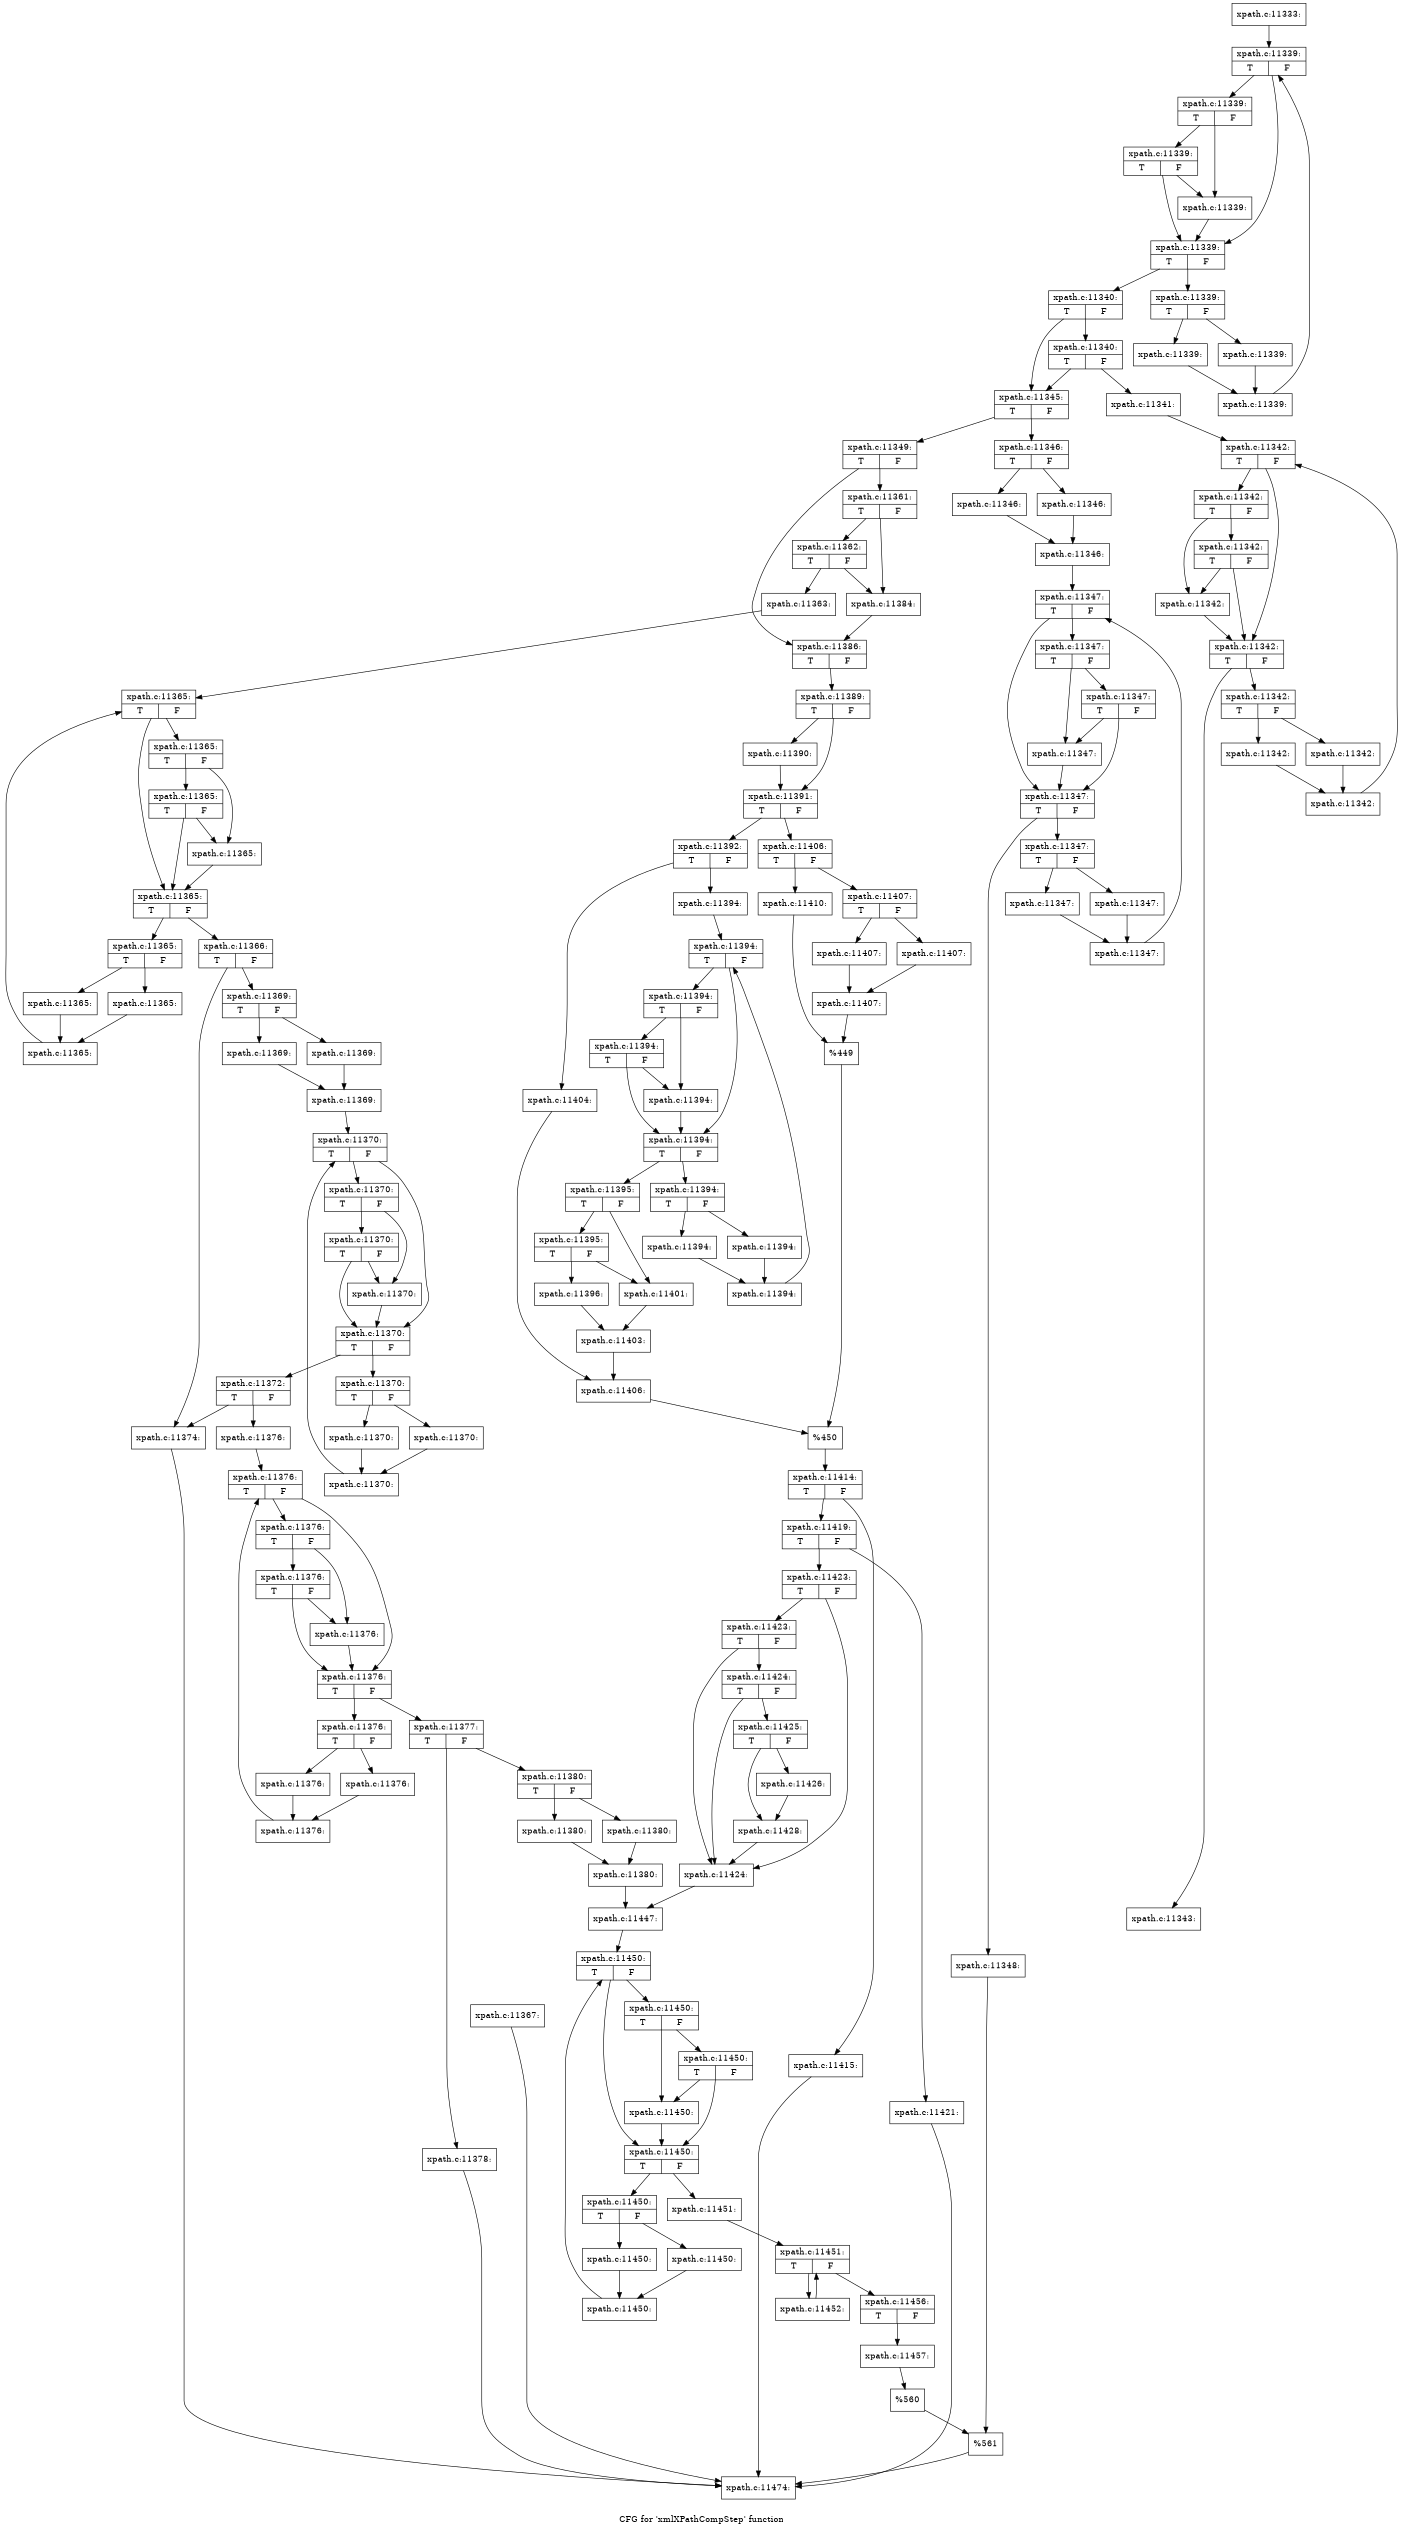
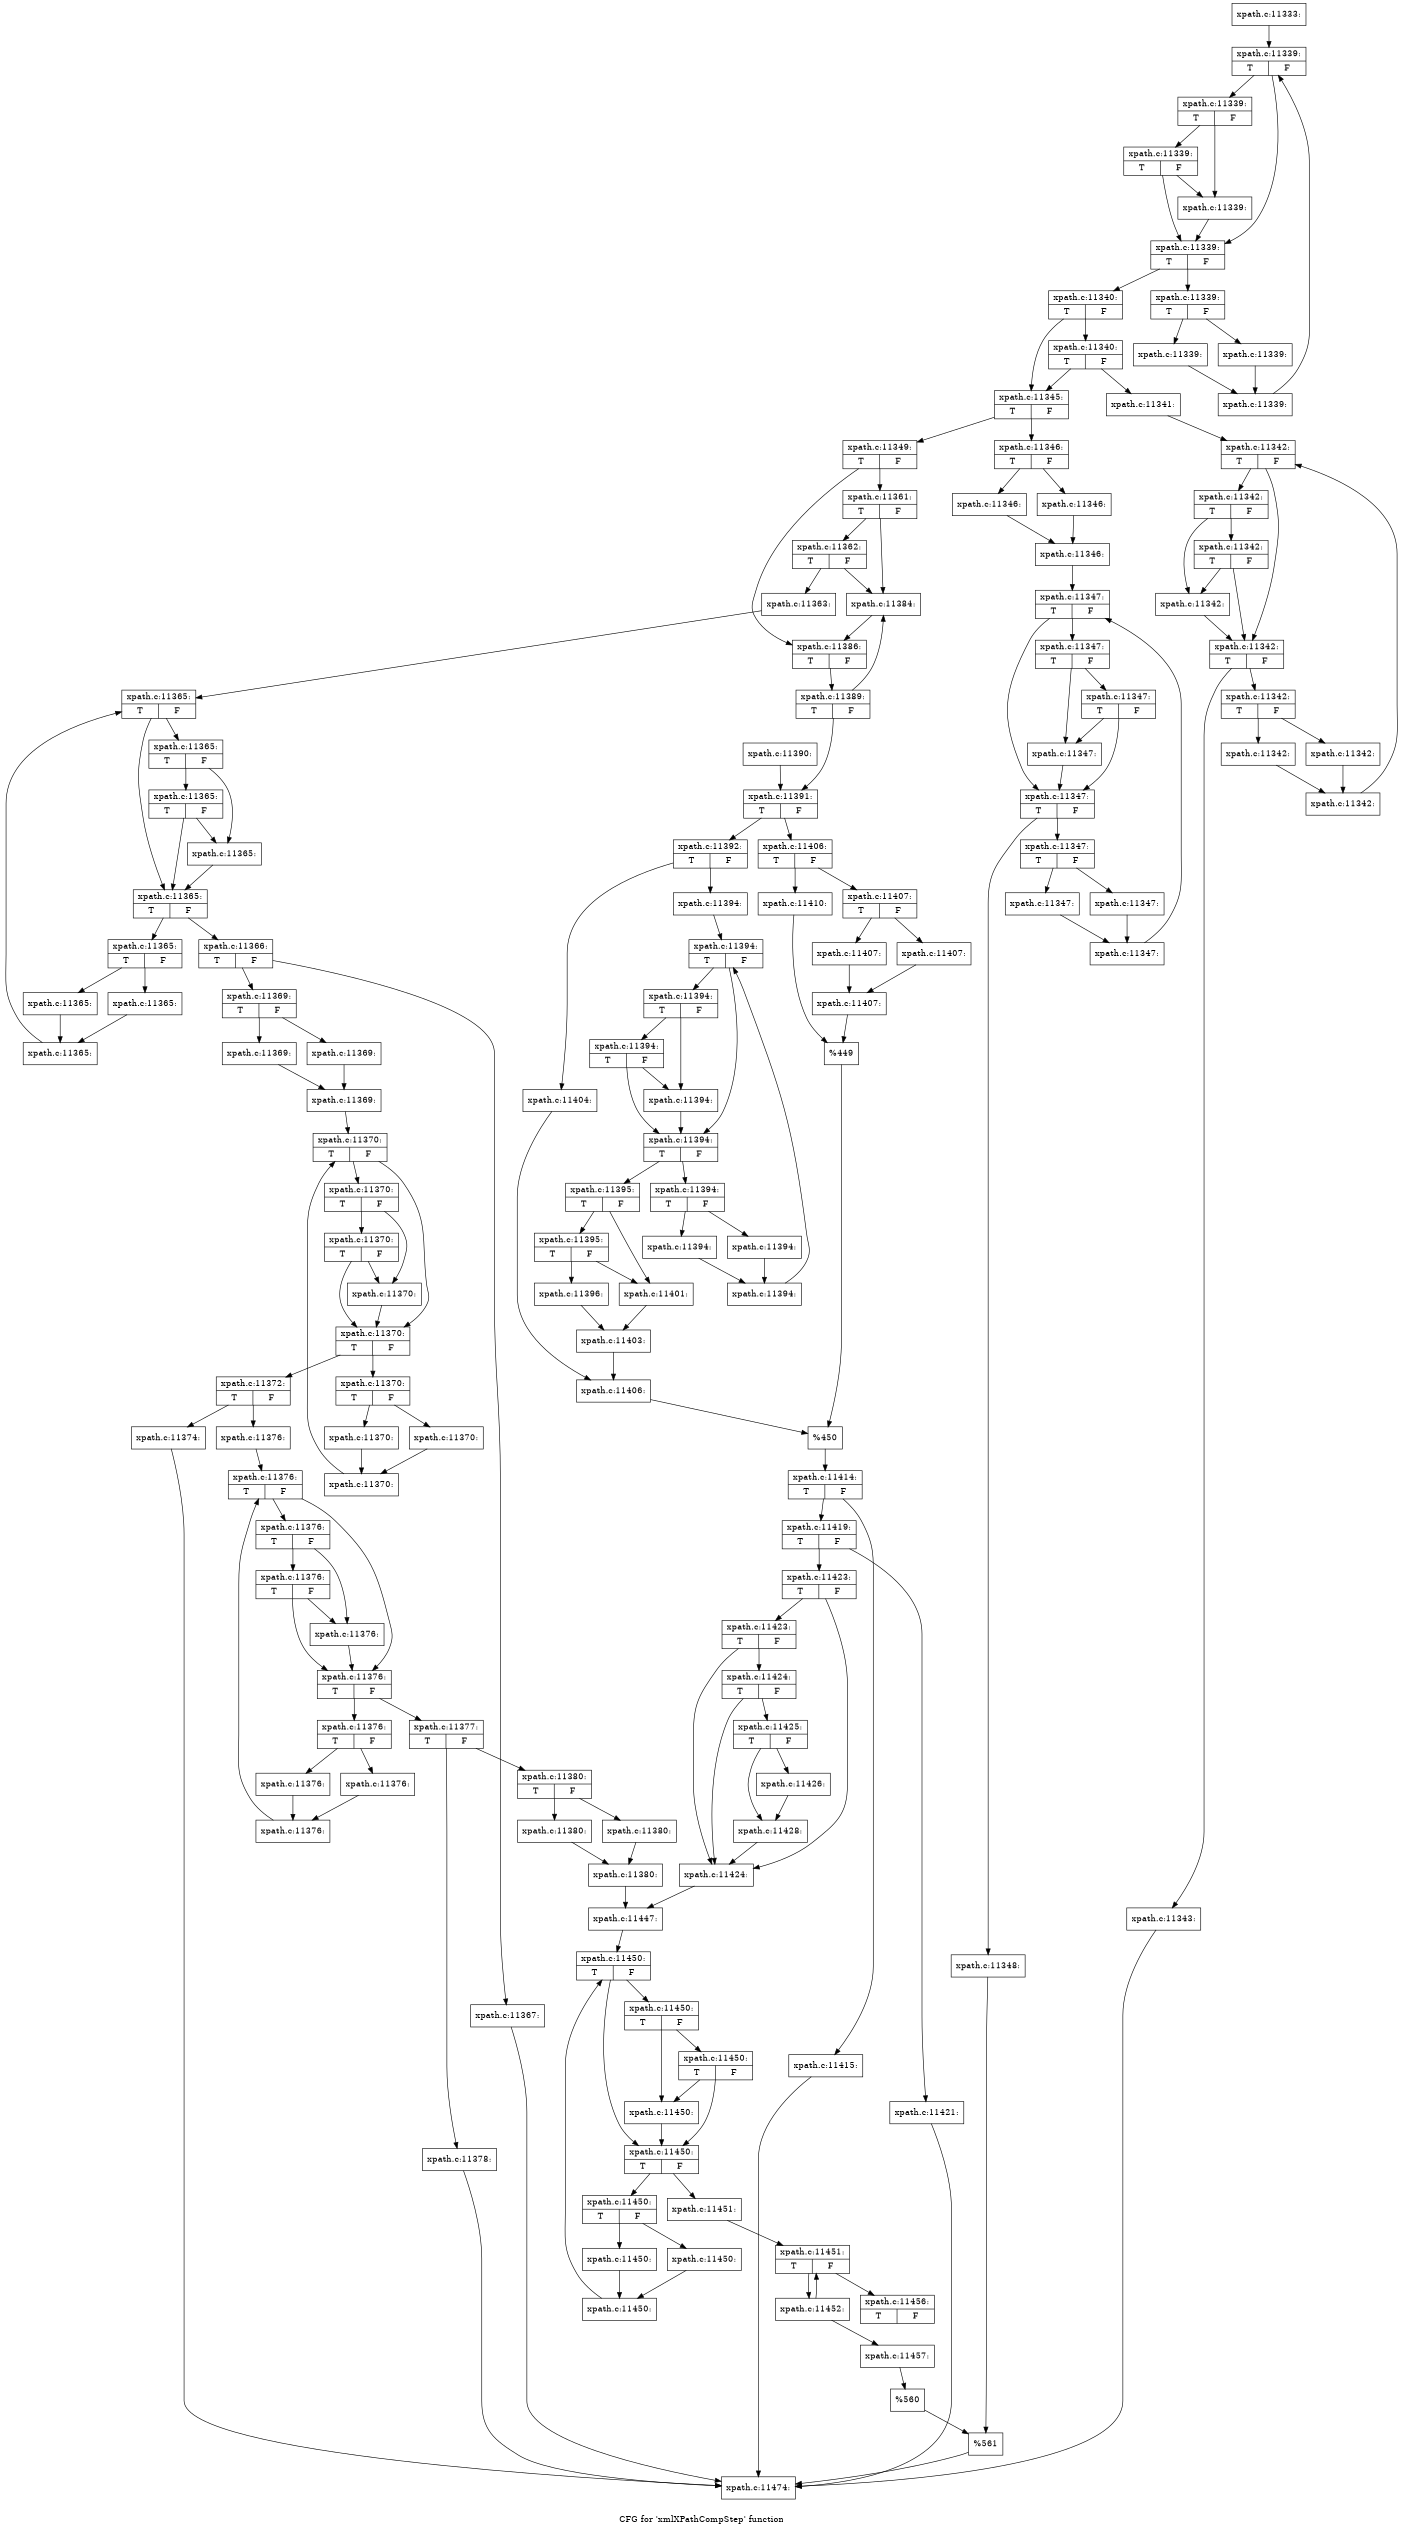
edge "xpath.c:11389:" -> "xpath.c:11390:": now "xpath.c:11389:" -> "xpath.c:11384:"
edge "xpath.c:11366:" -> "xpath.c:11374:": now "xpath.c:11366:" -> "xpath.c:11367:"
edge "xpath.c:11456:" -> "xpath.c:11457:": now "xpath.c:11452:" -> "xpath.c:11457:"
edge "xpath.c:11343:" -> "xpath.c:11474:": added
